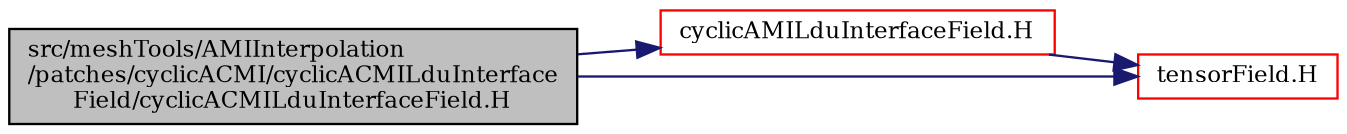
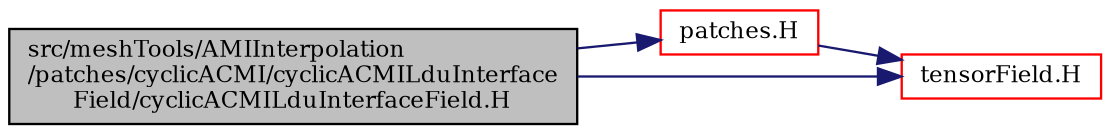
node "cyclicAMILduInterfaceField.H": label "cyclicAMILduInterfaceField.H" -> "patches.H"
